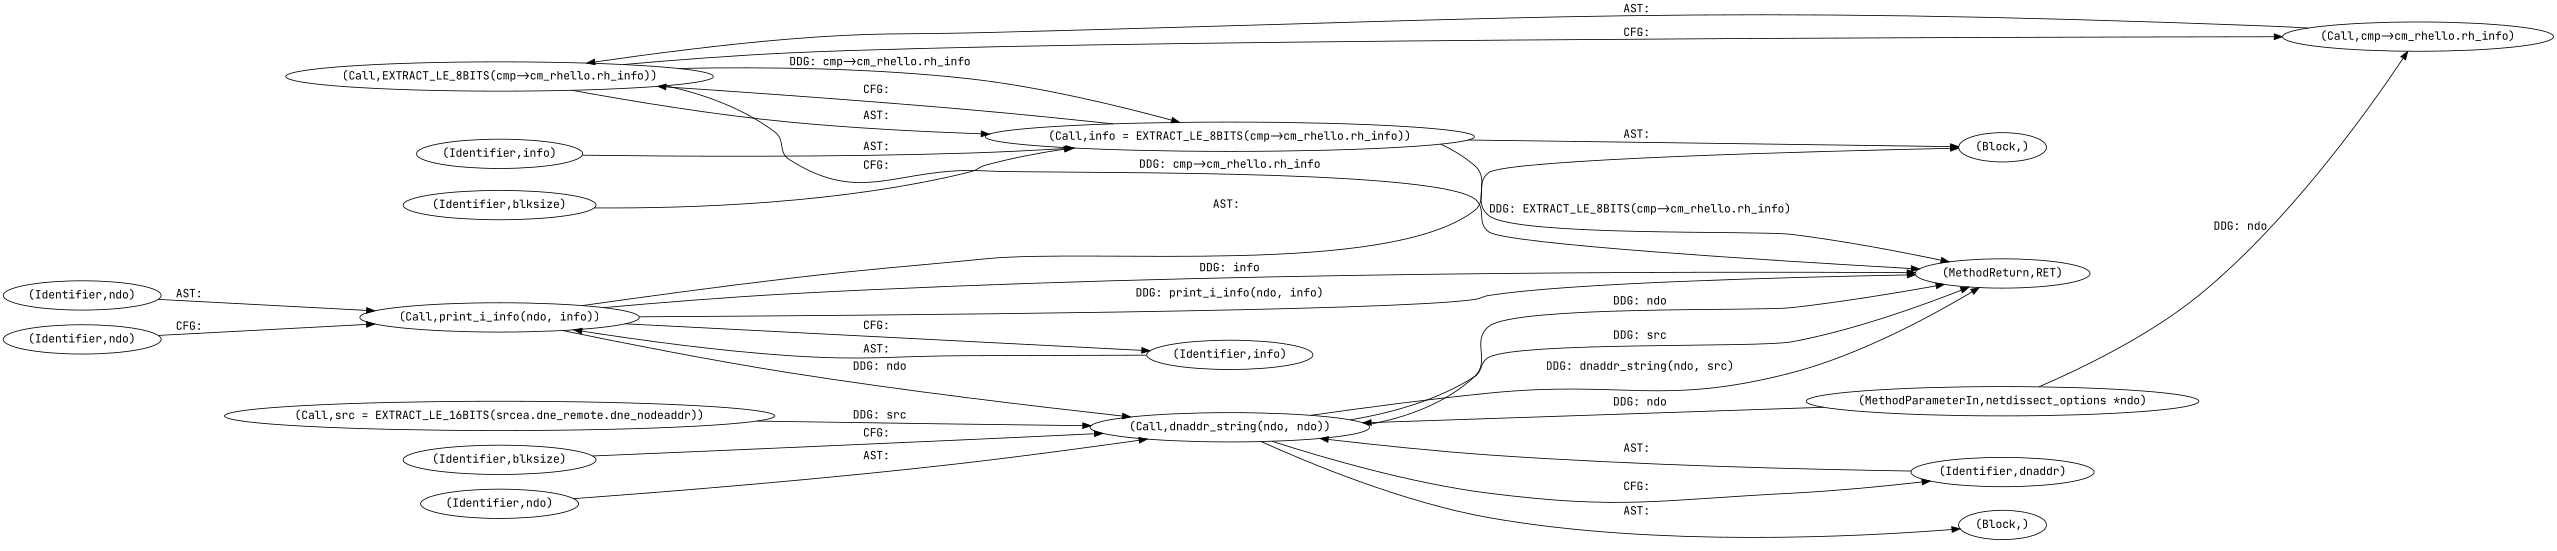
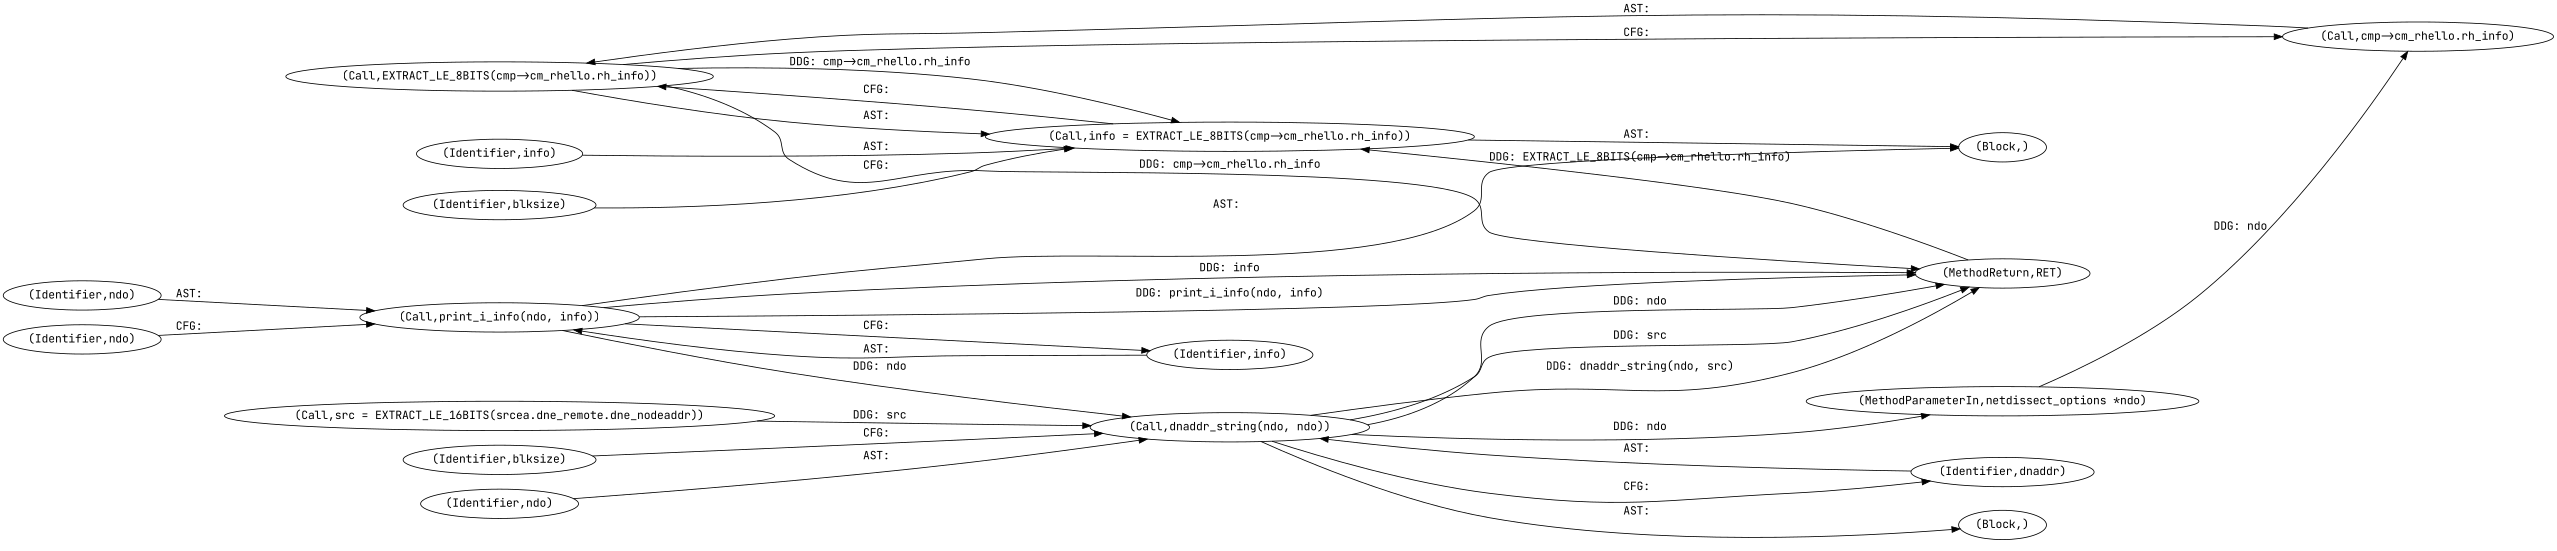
edge "(Call,info = EXTRACT_LE_8BITS(cmp->cm_rhello.rh_info))" -> "(MethodReturn,RET)": reversed
edge "(MethodParameterIn,netdissect_options *ndo)" -> "(Call,dnaddr_string(ndo, ndo))": reversed
